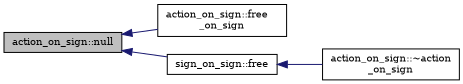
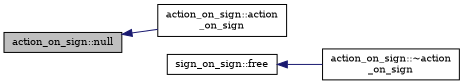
node "action_on_sign::free _on_sign": label "action_on_sign::free _on_sign" -> "action_on_sign::action _on_sign"
edge "sign_on_sign::free" -> "action_on_sign::null": removed
